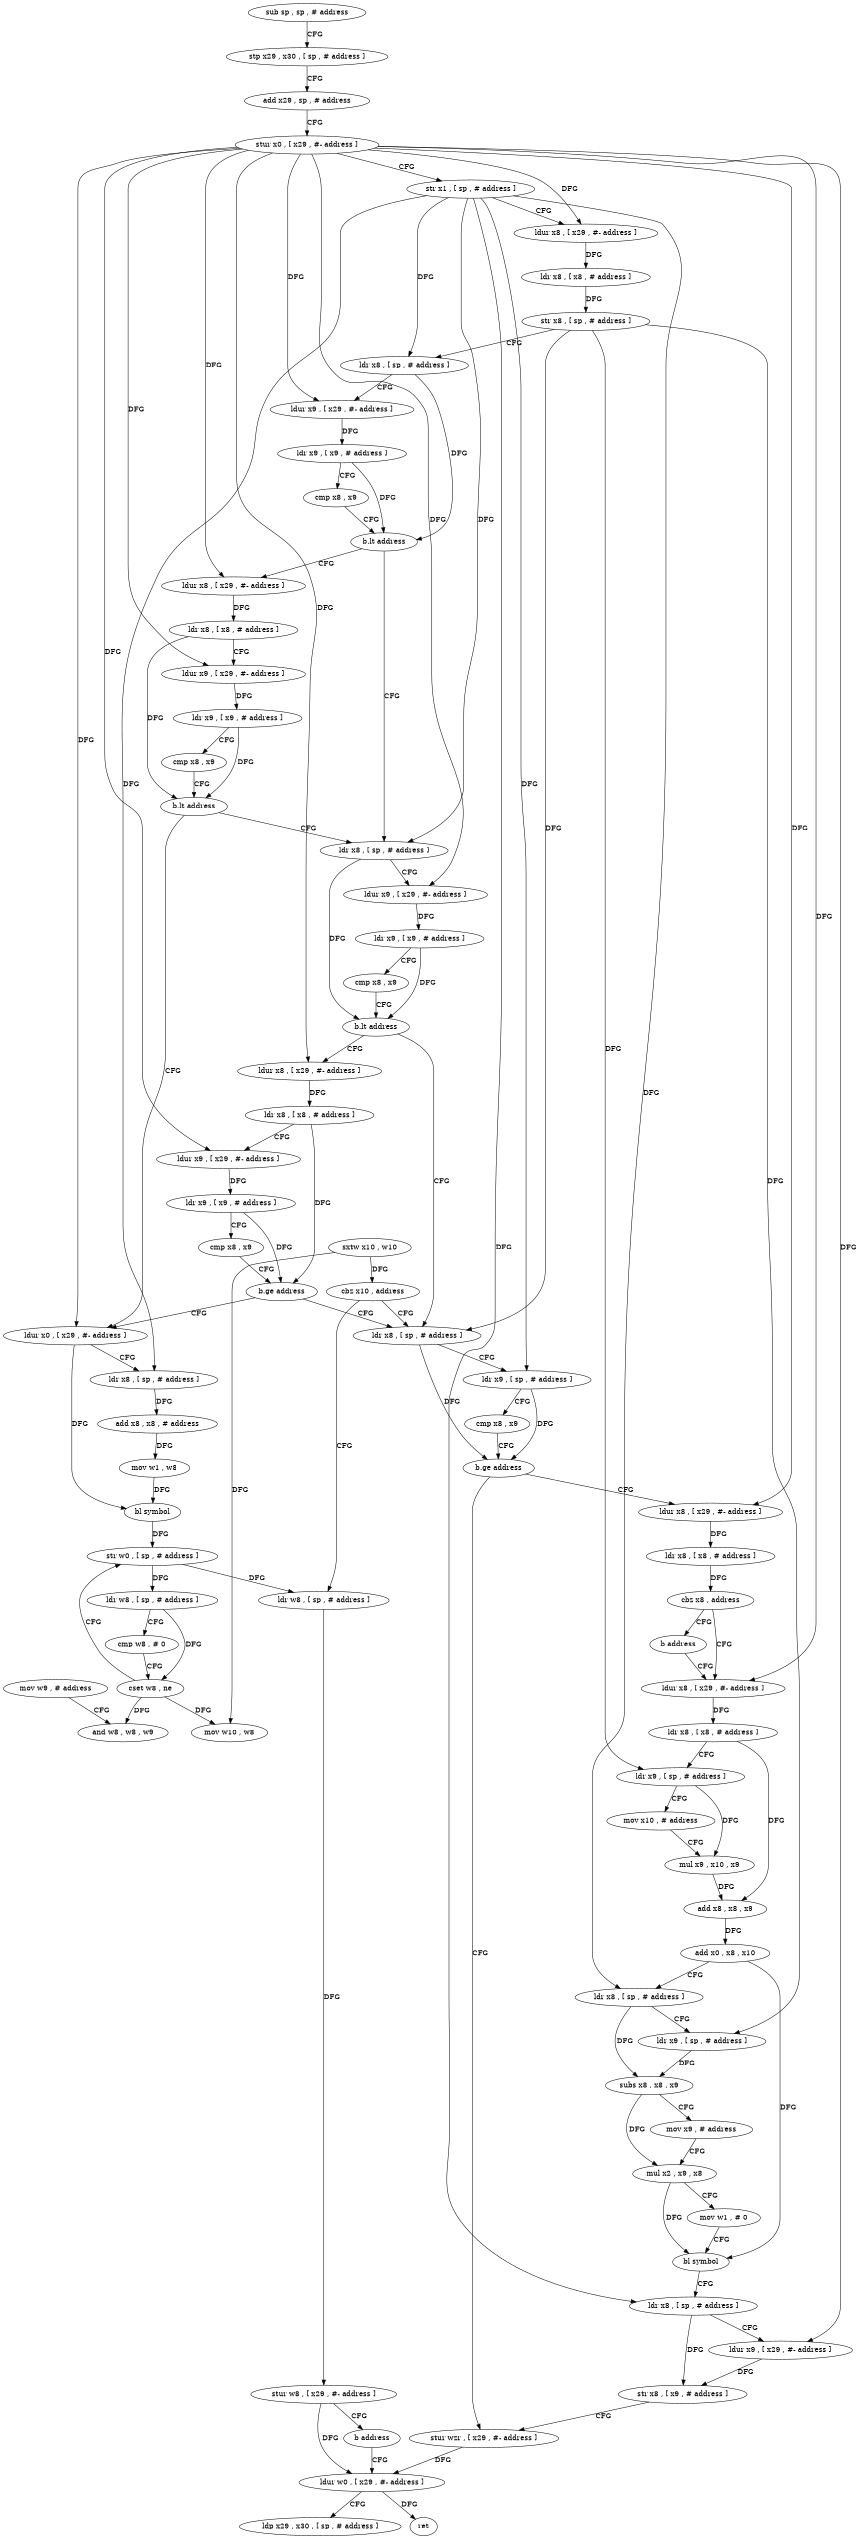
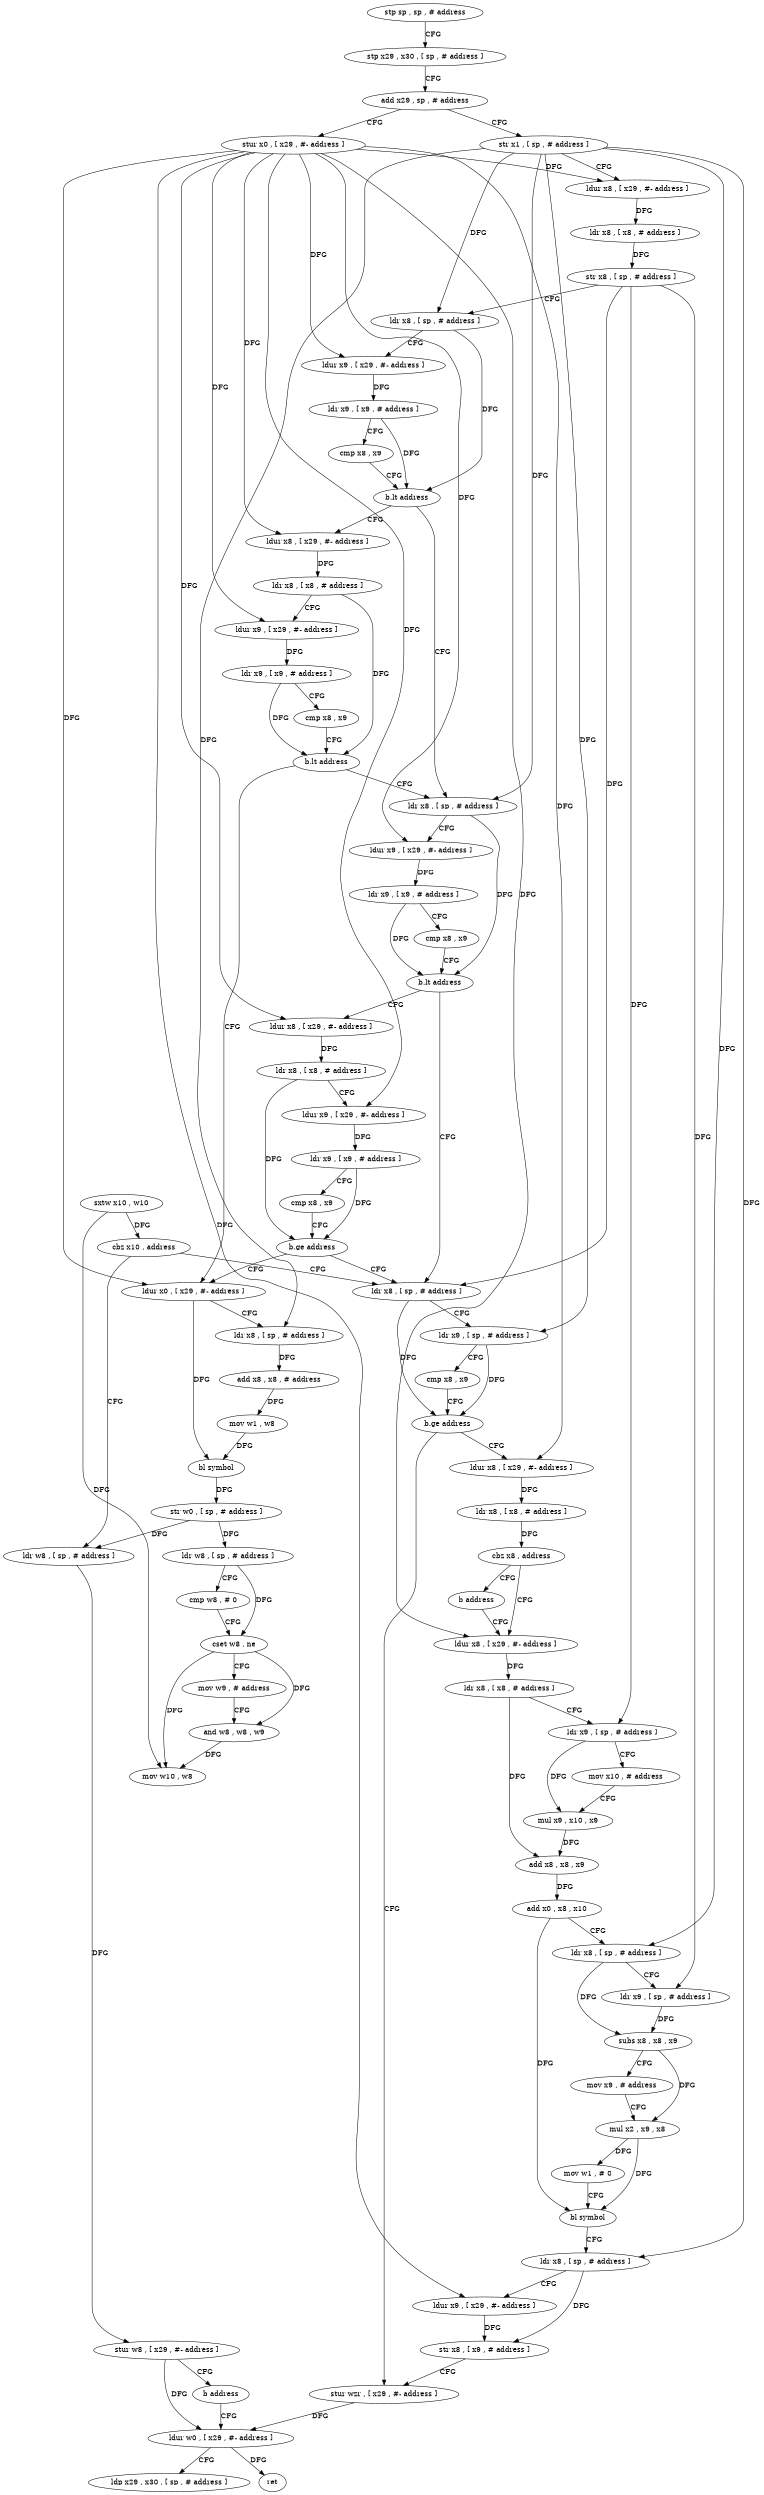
node "sub sp , sp , # address": label "sub sp , sp , # address" -> "stp sp , sp , # address"
edge "stur x0 , [ x29 , #- address ]" -> "str x1 , [ sp , # address ]": now "add x29 , sp , # address" -> "str x1 , [ sp , # address ]"
edge "cset w8 , ne" -> "str w0 , [ sp , # address ]": now "cset w8 , ne" -> "mov w9 , # address"
edge "and w8 , w8 , w9" -> "mov w10 , w8": added, label "DFG"
edge "mul x2 , x9 , x8" -> "mov w1 , # 0": label "CFG" -> "DFG"
